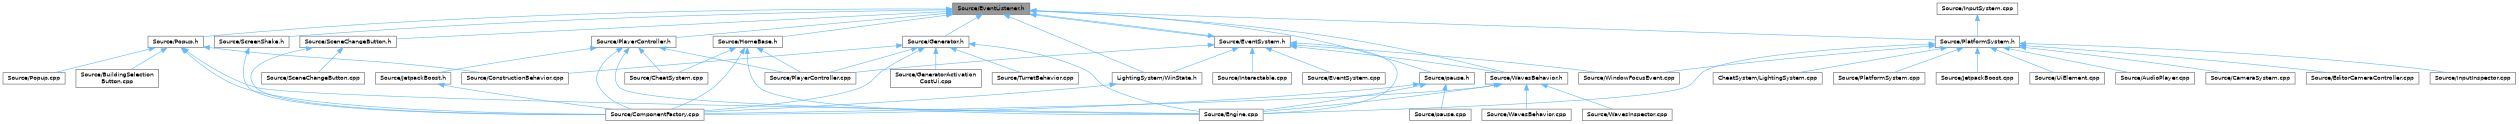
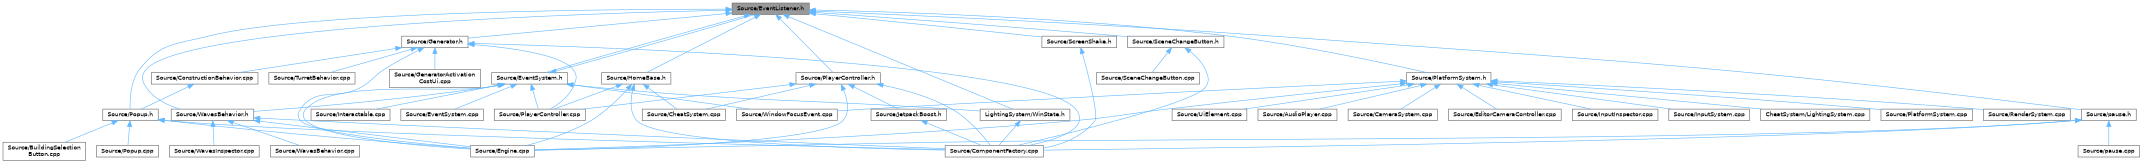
edge "Source/PlatformSystem.h" -> "Source/InputSystem.cpp": reversed
edge "Source/ConstructionBehavior.cpp" -> "Source/Popup.h": reversed
node "Source/JetpackBoost.cpp": label "Source/JetpackBoost.cpp" -> "Source/RenderSystem.cpp"
